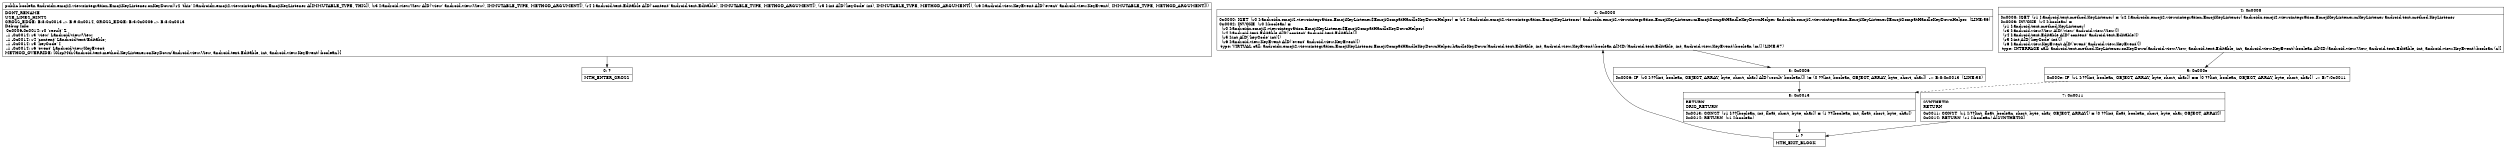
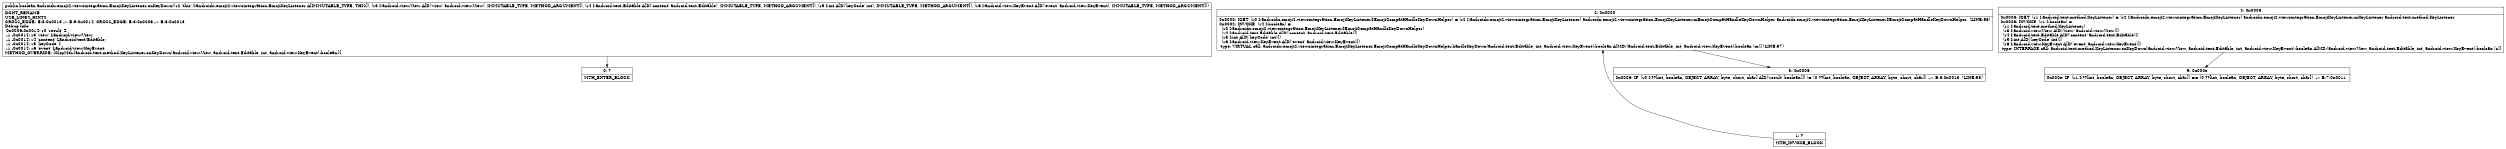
node "4: 0x0008": text "0x000a: INVOKE  (r4 I:boolean) =" -> "0x000a: INVOKE  (r1 I:boolean) ="
node "2: 0x0000": text "0x0002: INVOKE  (r0 I:boolean) =" -> "0x0002: INVOKE  (r4 I:boolean) ="
node "0: ?": text "MTH_ENTER_CROSS" -> "MTH_ENTER_BLOCK"
node "8: 0x0013": removed
node "7: 0x0011": removed
node "1: ?": text "MTH_EXIT_BLOCK" -> "MTH_INVOKE_BLOCK"
